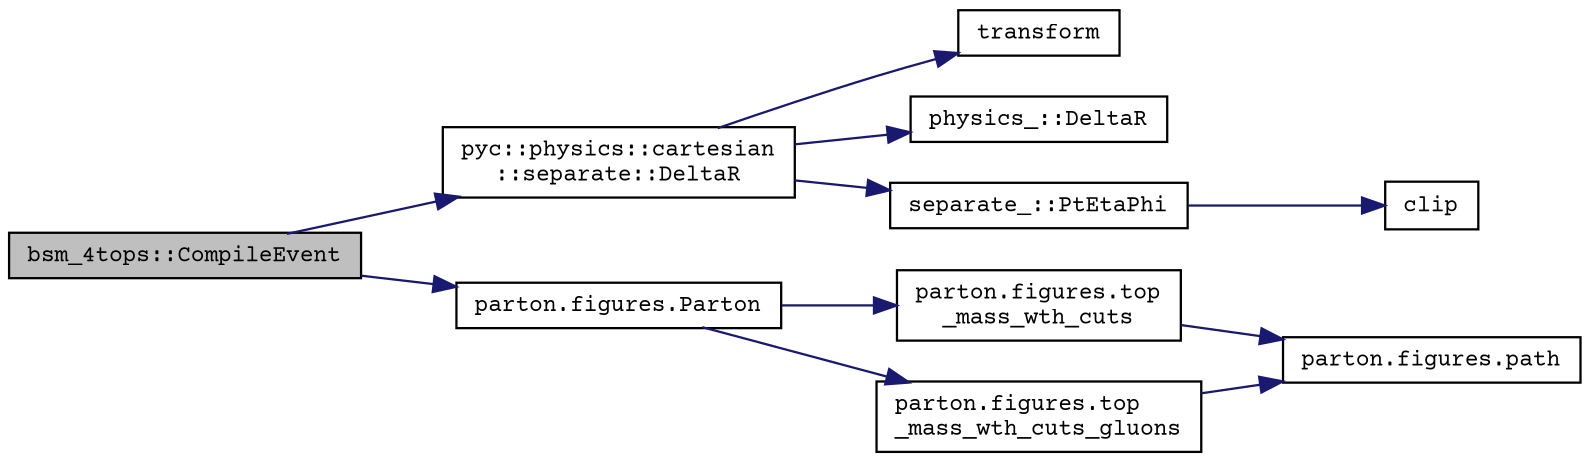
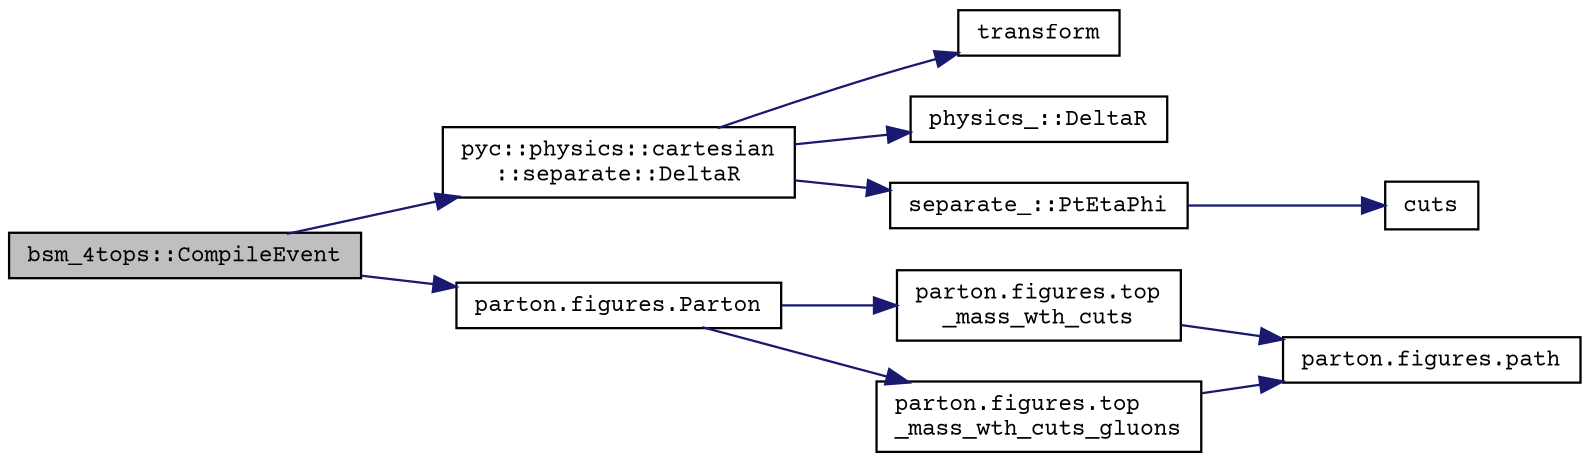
node "clip": label "clip" -> "cuts"
